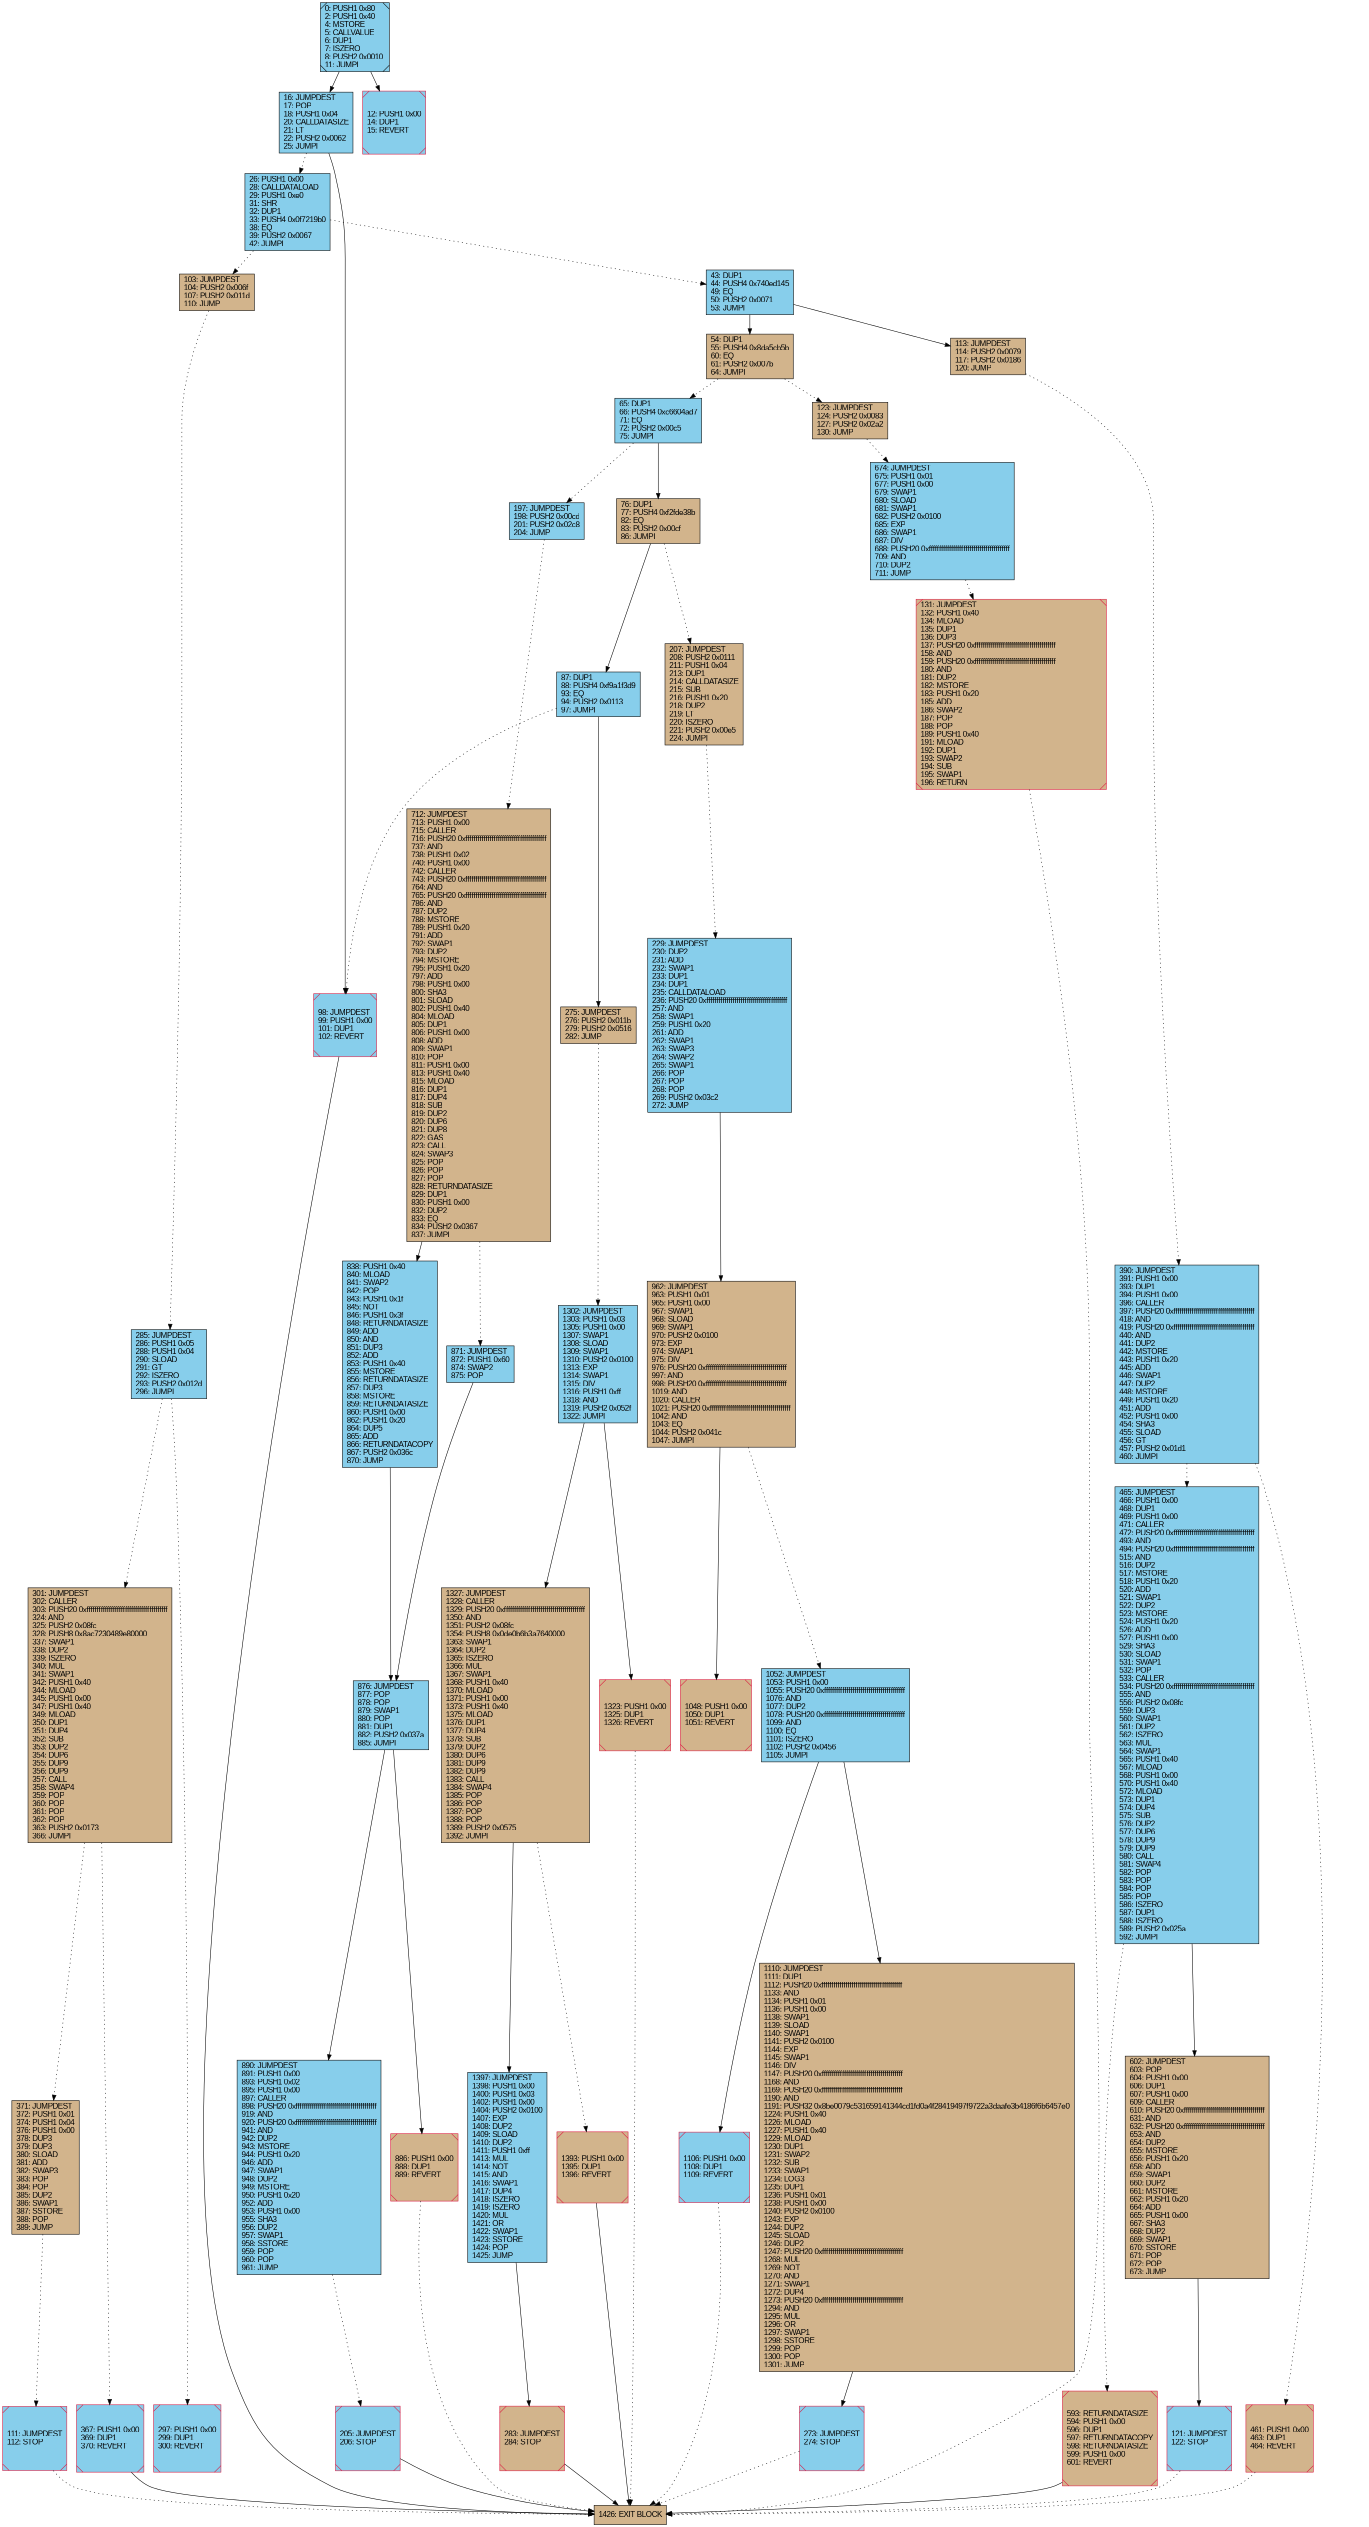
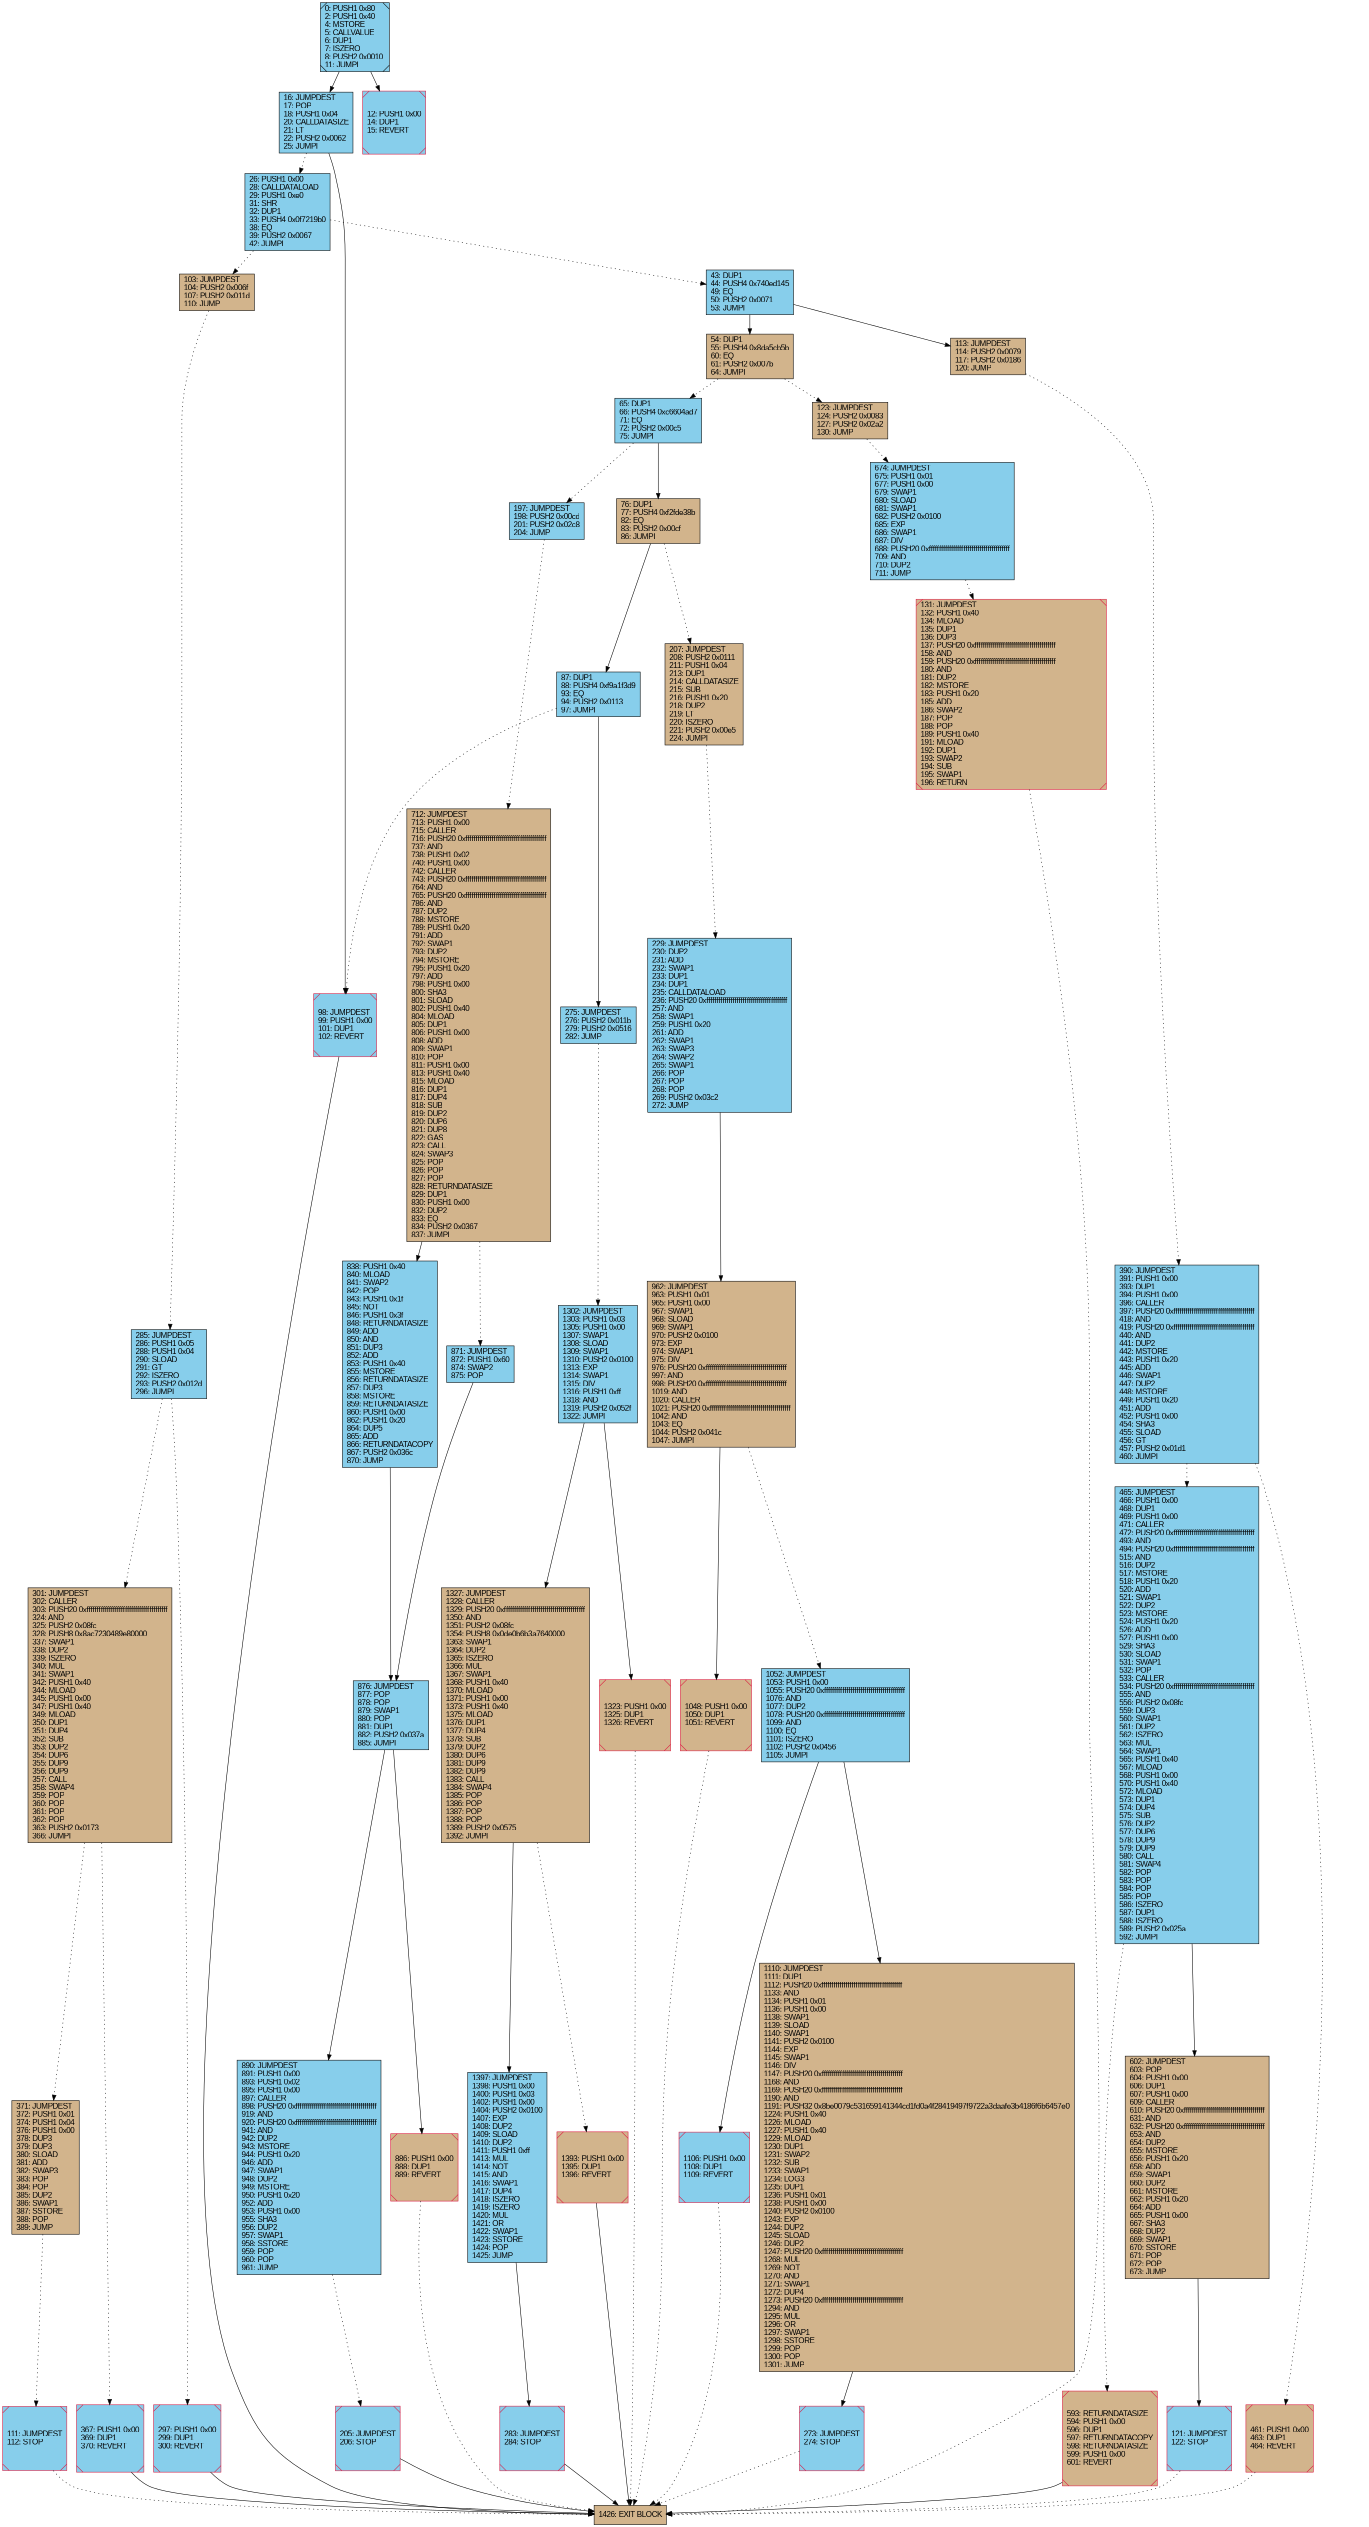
node "275: JUMPDEST 276: PUSH2 0x011b 279: PUSH2 0x0516 282: JUMP": fillcolor tan -> skyblue
edge "1048: PUSH1 0x00 1050: DUP1 1051: REVERT" -> "1426: EXIT BLOCK": added
node "283: JUMPDEST 284: STOP": fillcolor tan -> skyblue
edge "297: PUSH1 0x00 299: DUP1 300: REVERT" -> "1426: EXIT BLOCK": added
